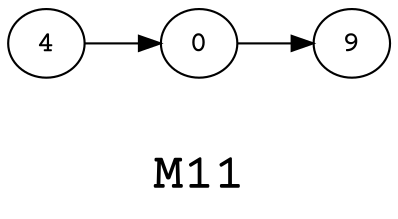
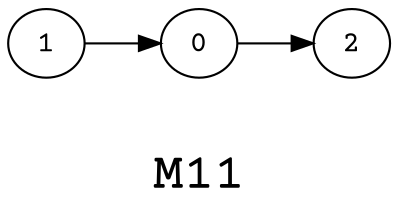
node "4": label "4" -> "1"
node "9": label "9" -> "2"
